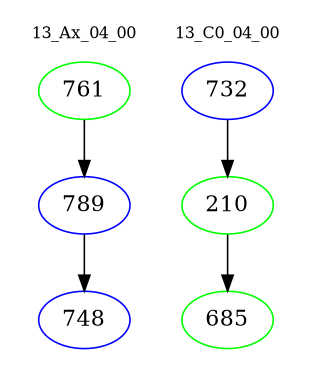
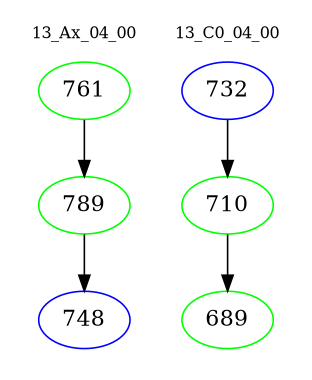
node "789": color blue -> green
node "210": label "210" -> "710"
node "685": label "685" -> "689"
